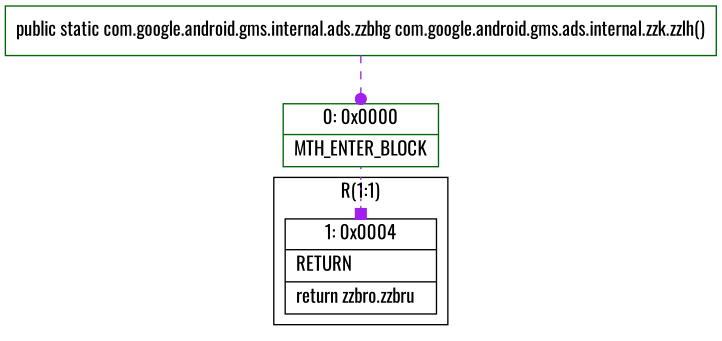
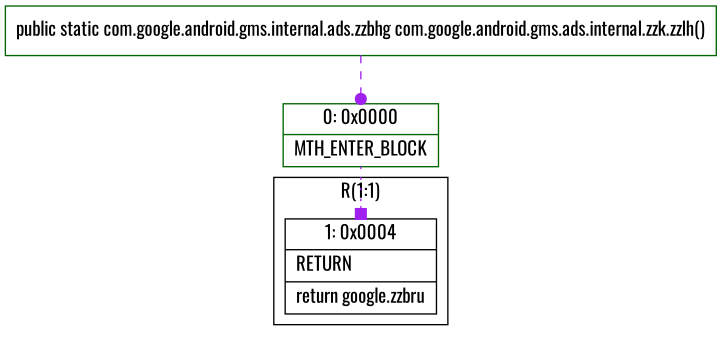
node "1: 0x0004": text "return zzbro.zzbru" -> "return google.zzbru"
